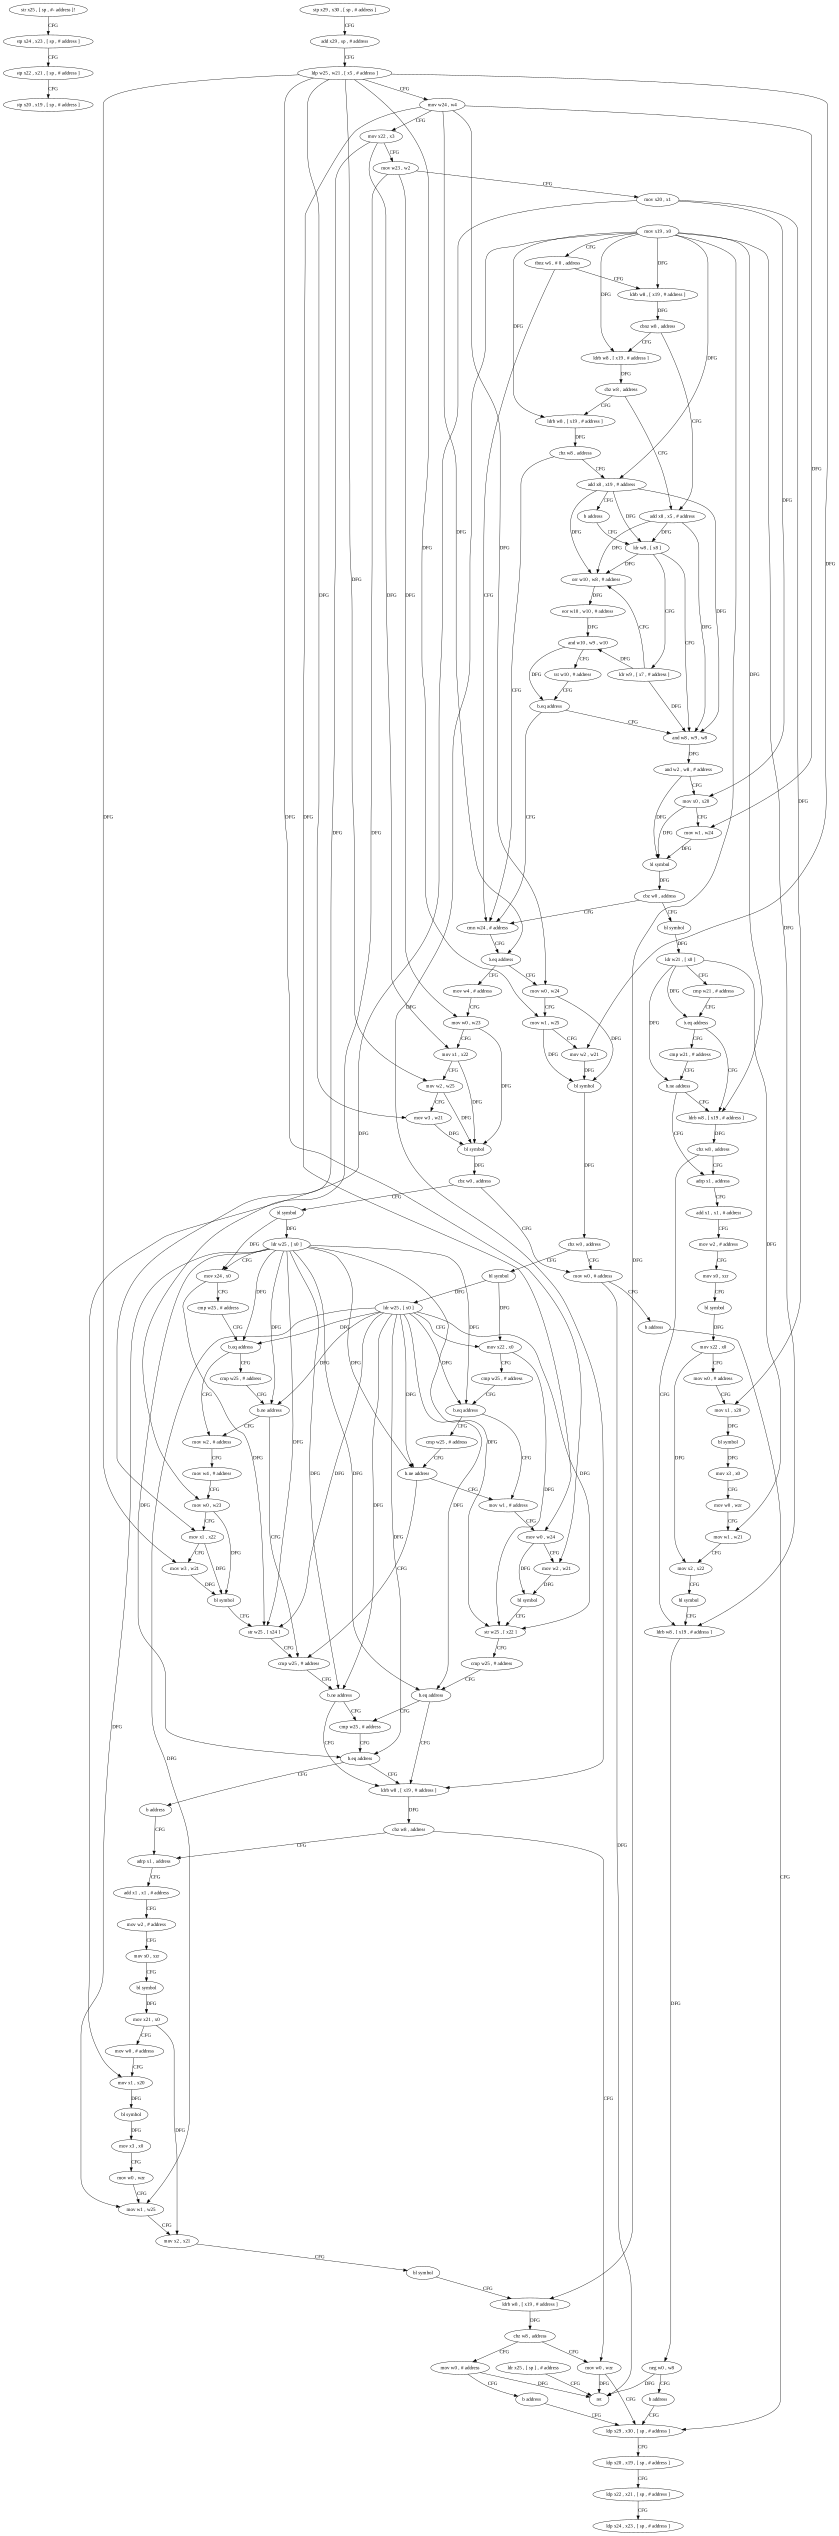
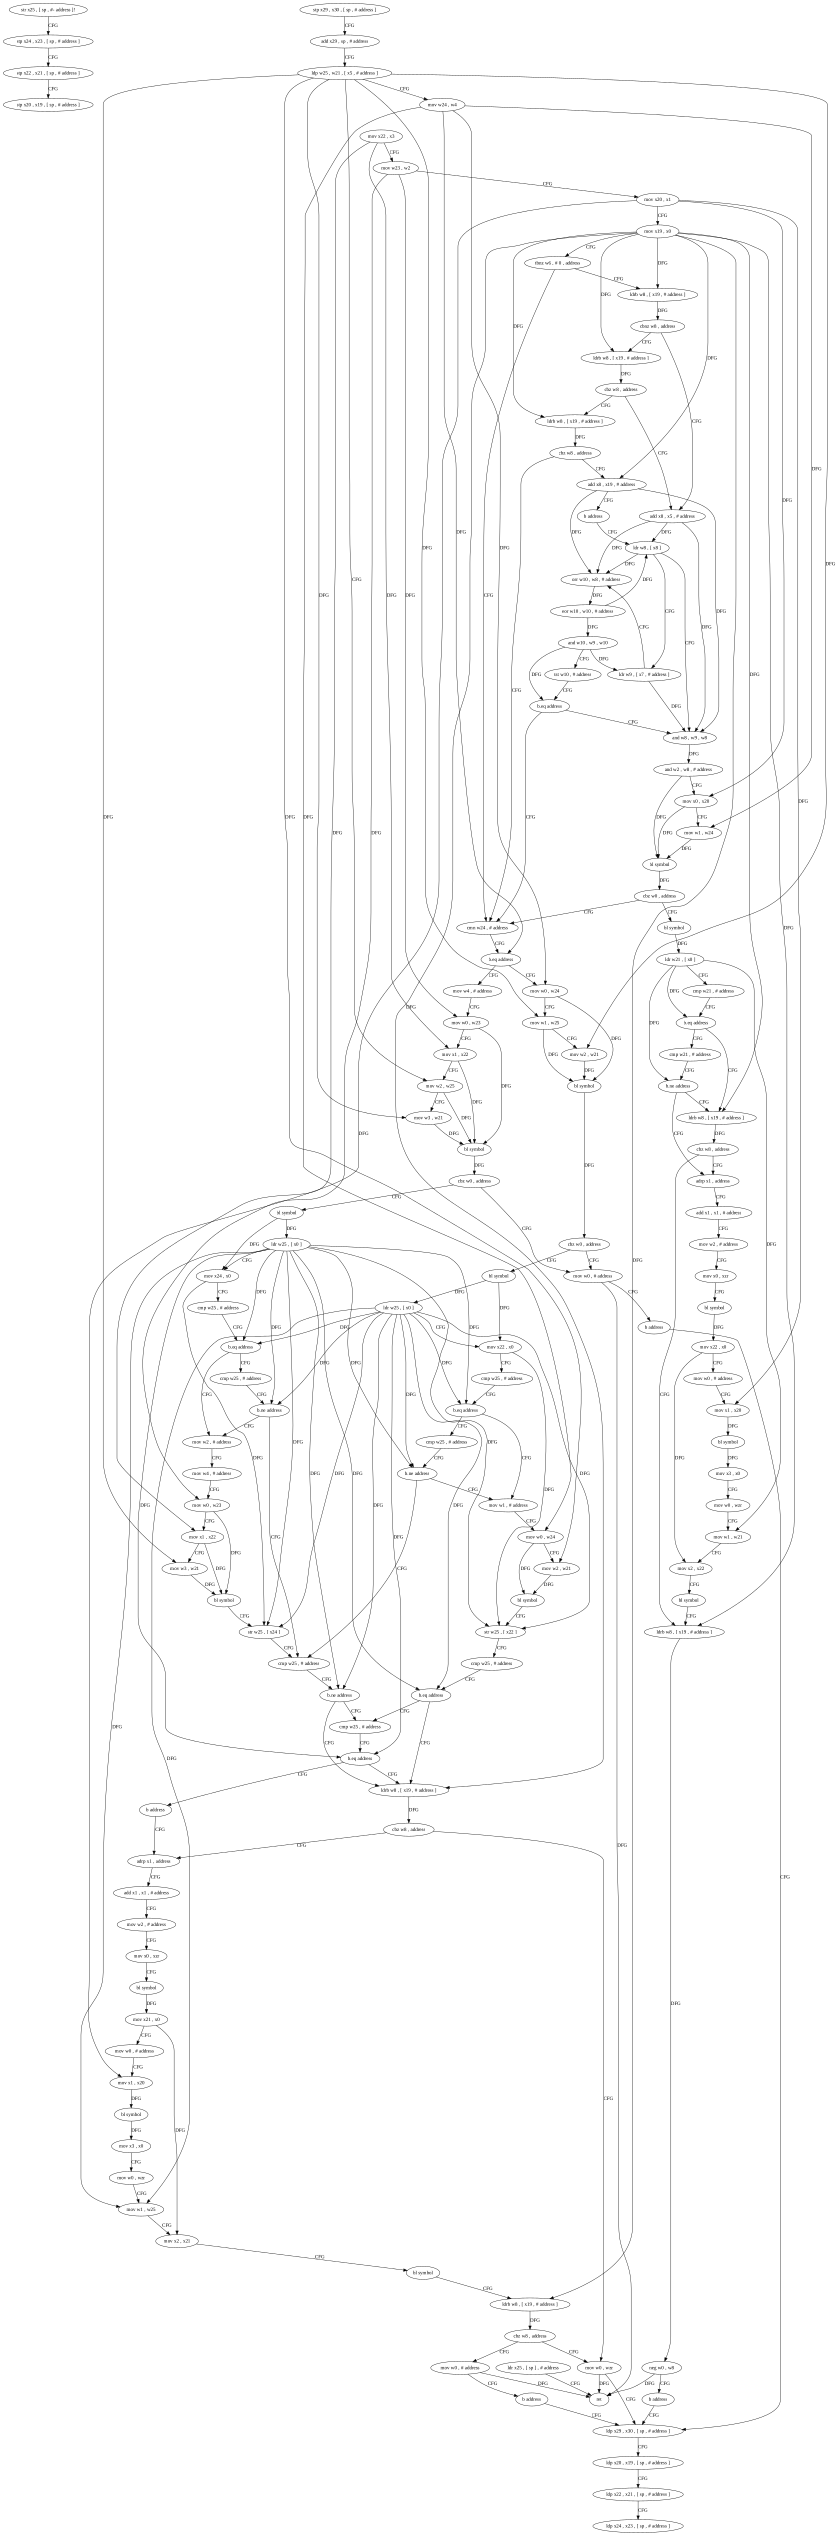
edge "mov w24 , w4" -> "mov x22 , x3": removed, label "CFG"
edge "mov x20 , x1" -> "mov x19 , x0": added, label "CFG"
edge "add x8 , x19 , # address" -> "ldr w8 , [ x8 ]": now "eor w10 , w10 , # address" -> "ldr w8 , [ x8 ]"
edge "ldp w25 , w21 , [ x5 , # address ]" -> "mov w2 , w25": label "DFG" -> "CFG"
edge "ldr w9 , [ x7 , # address ]" -> "and w10 , w9 , w10": reversed
